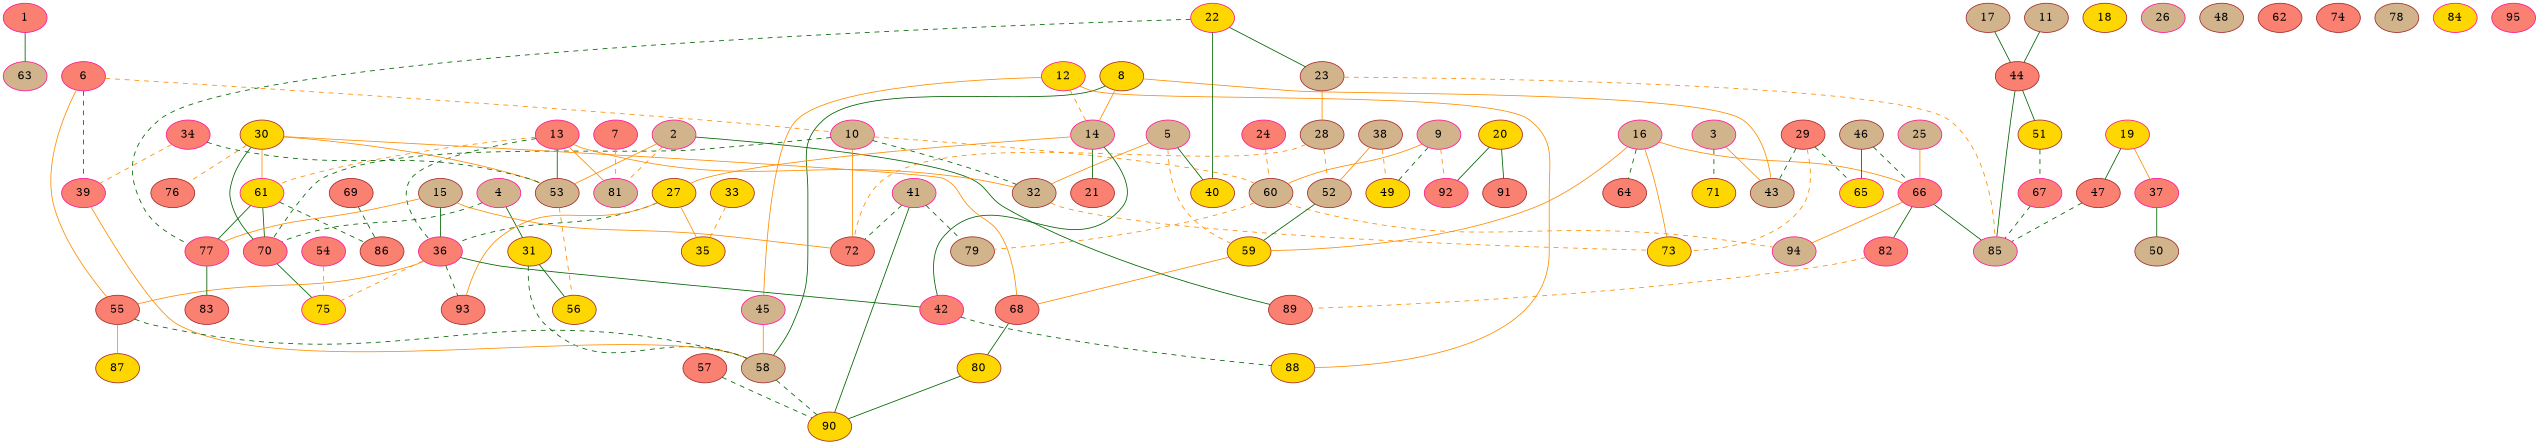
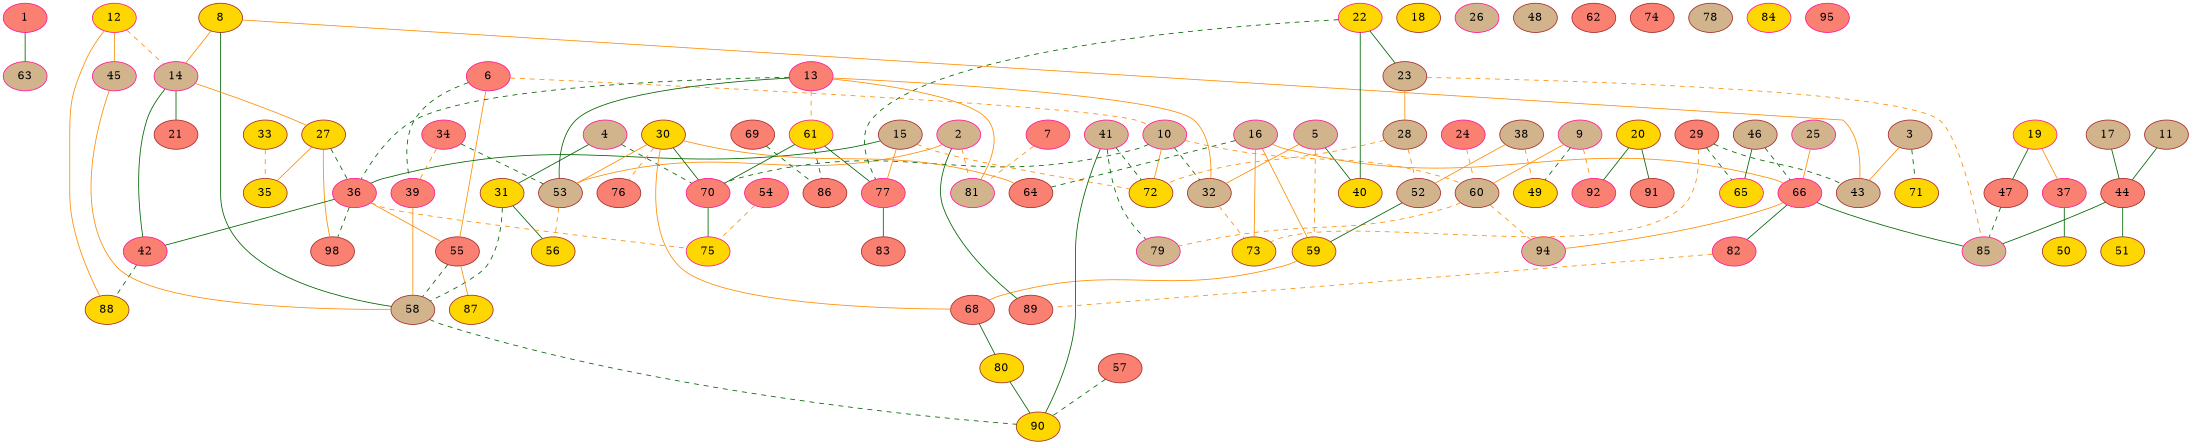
node "3": color deeppink -> brown
edge "30" -- "61": now "30" -- "64"
node "67": removed
edge "15" -- "72": style solid -> dashed
node "72": fillcolor salmon -> gold
node "79": color brown -> deeppink
node "50": fillcolor tan -> gold
node "93": label "93" -> "98"
